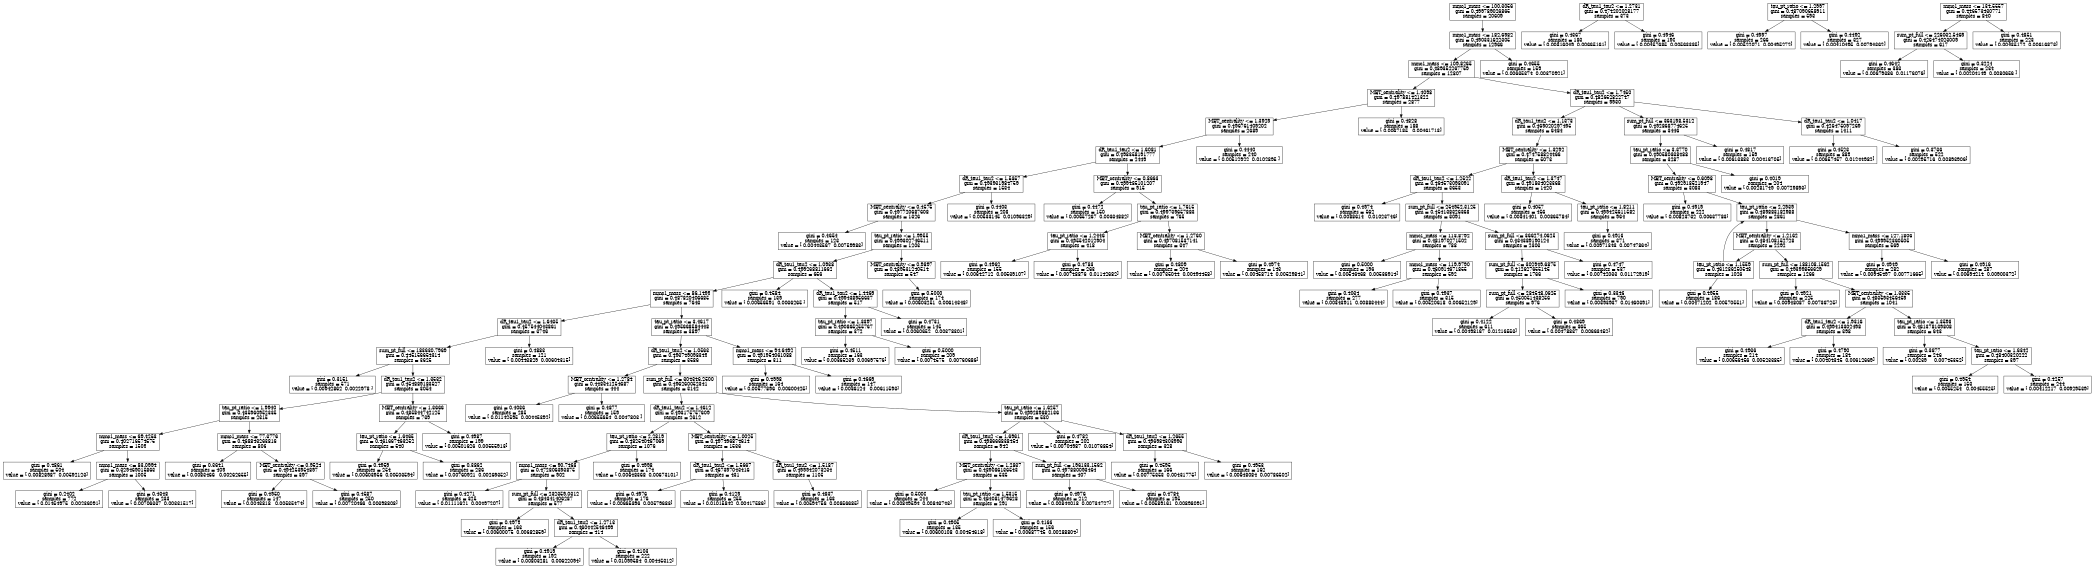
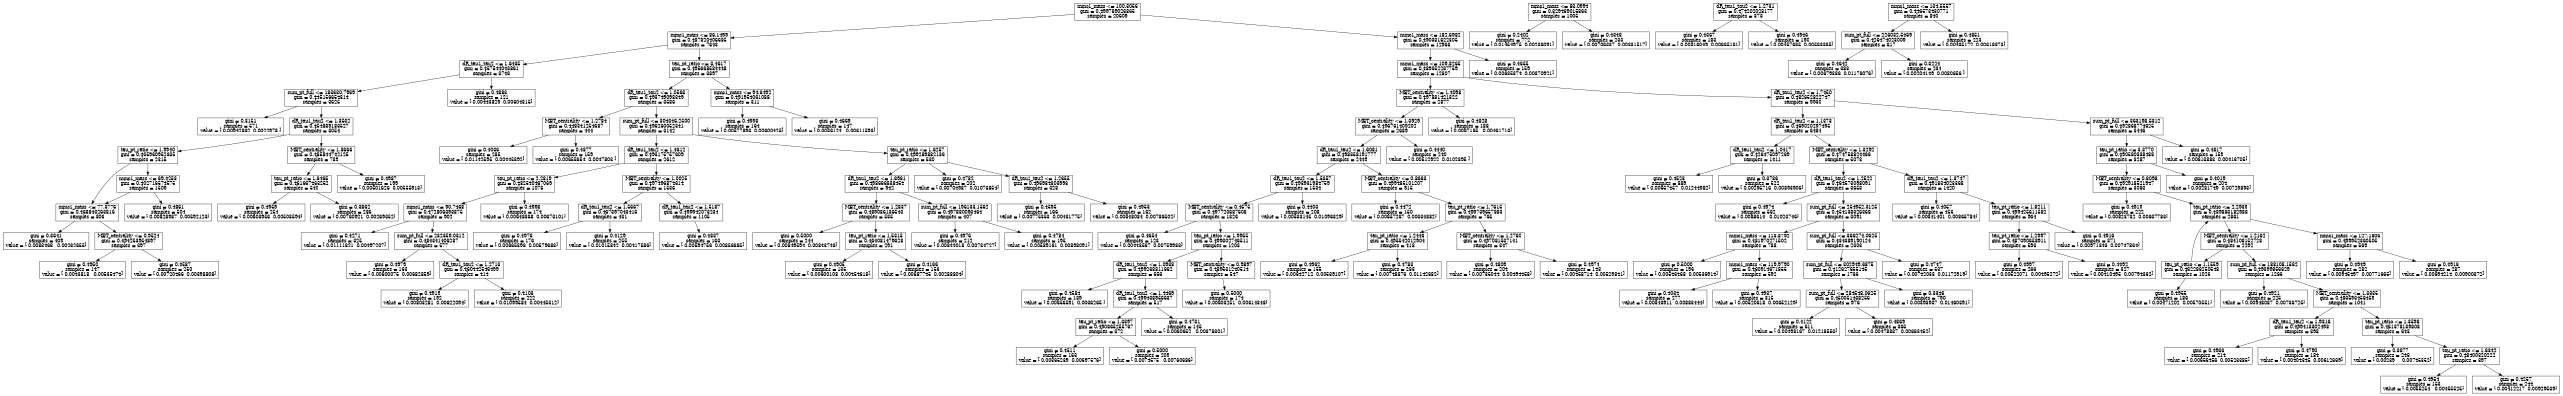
edge "dR_tau1_tau2 <= 1.7450 gini = 0.482652822747 samples = 9930" -> "dR_tau1_tau2 <= 1.0417 gini = 0.426475097269 samples = 1411": now "dR_tau1_tau2 <= 1.1373 gini = 0.469020297495 samples = 6484" -> "dR_tau1_tau2 <= 1.0417 gini = 0.426475097269 samples = 1411"
edge "tau_pt_ratio <= 1.8211 gini = 0.499425611582 samples = 964" -> "tau_pt_ratio <= 1.2997 gini = 0.487090658911 samples = 593": added
node "tau_pt_ratio <= 1.1559 gini = 0.461286250548 samples = 1026": label "tau_pt_ratio <= 1.1559 gini = 0.461286250548 samples = 1026" -> "tau_pt_ratio <= 1.1559 gini = 0.462286250548 samples = 1026"
edge "dR_tau1_tau2 <= 1.0938 gini = 0.499268811662 samples = 656" -> "mmc1_mass <= 86.1499 gini = 0.487820406685 samples = 7643": now "mmc1_mass <= 100.3056 gini = 0.499789026865 samples = 20609" -> "mmc1_mass <= 86.1499 gini = 0.487820406685 samples = 7643"
edge "mmc1_mass <= 69.4253 gini = 0.402716574575 samples = 1509" -> "mmc1_mass <= 83.0994 gini = 0.329469015863 samples = 1005": now "mmc1_mass <= 69.4253 gini = 0.402716574575 samples = 1509" -> "mmc1_mass <= 77.3776 gini = 0.468843263816 samples = 806"
